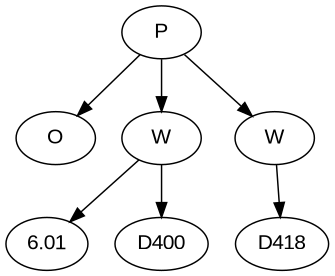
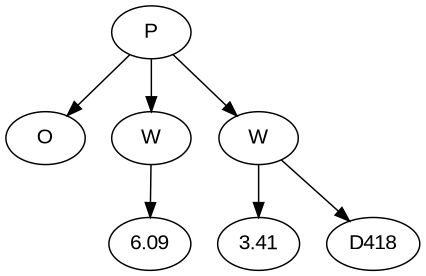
node "6.01": label "6.01" -> "6.09"
node "D400": removed
node "3.41": added
